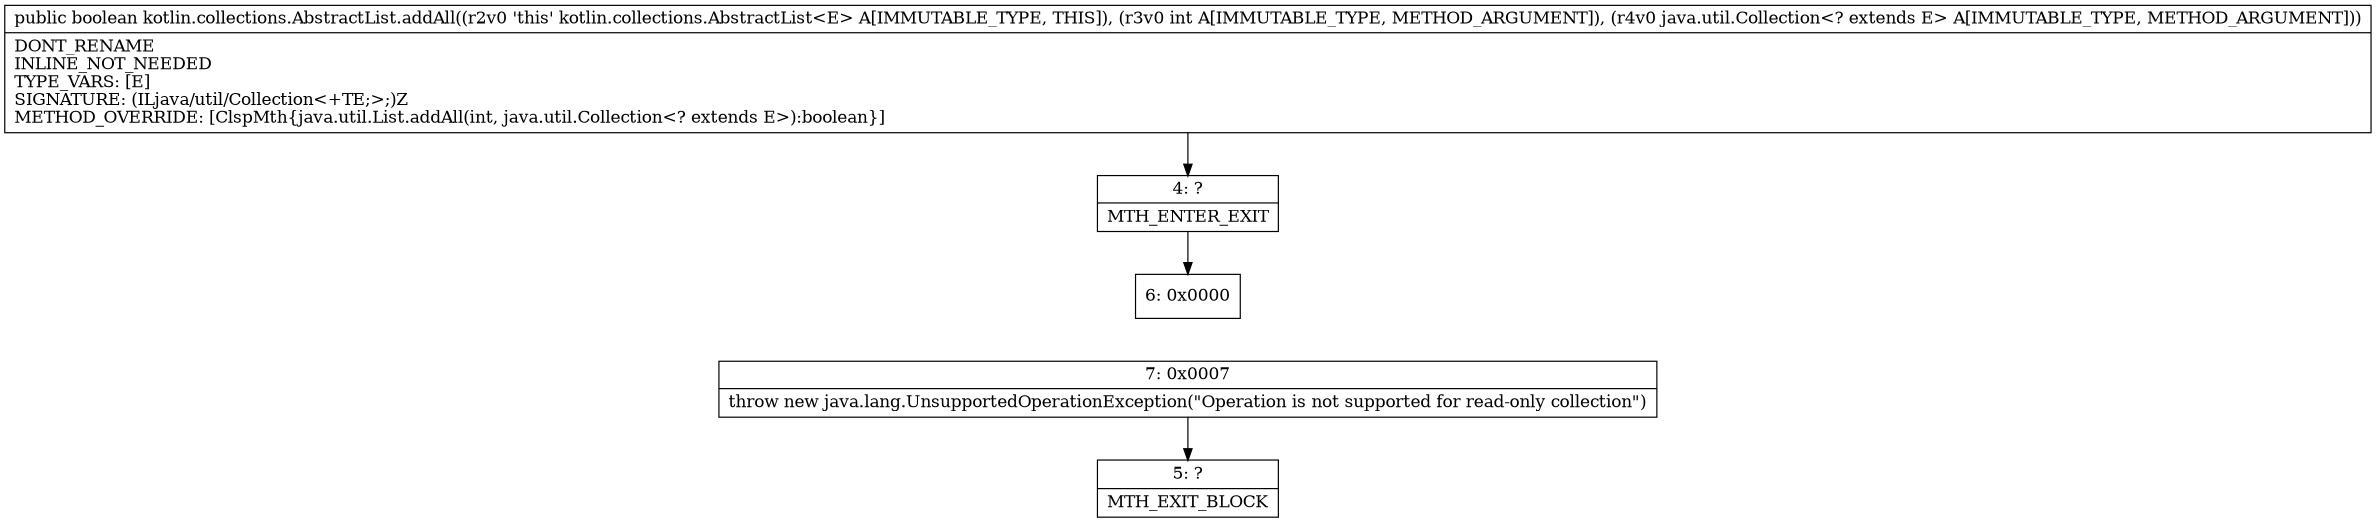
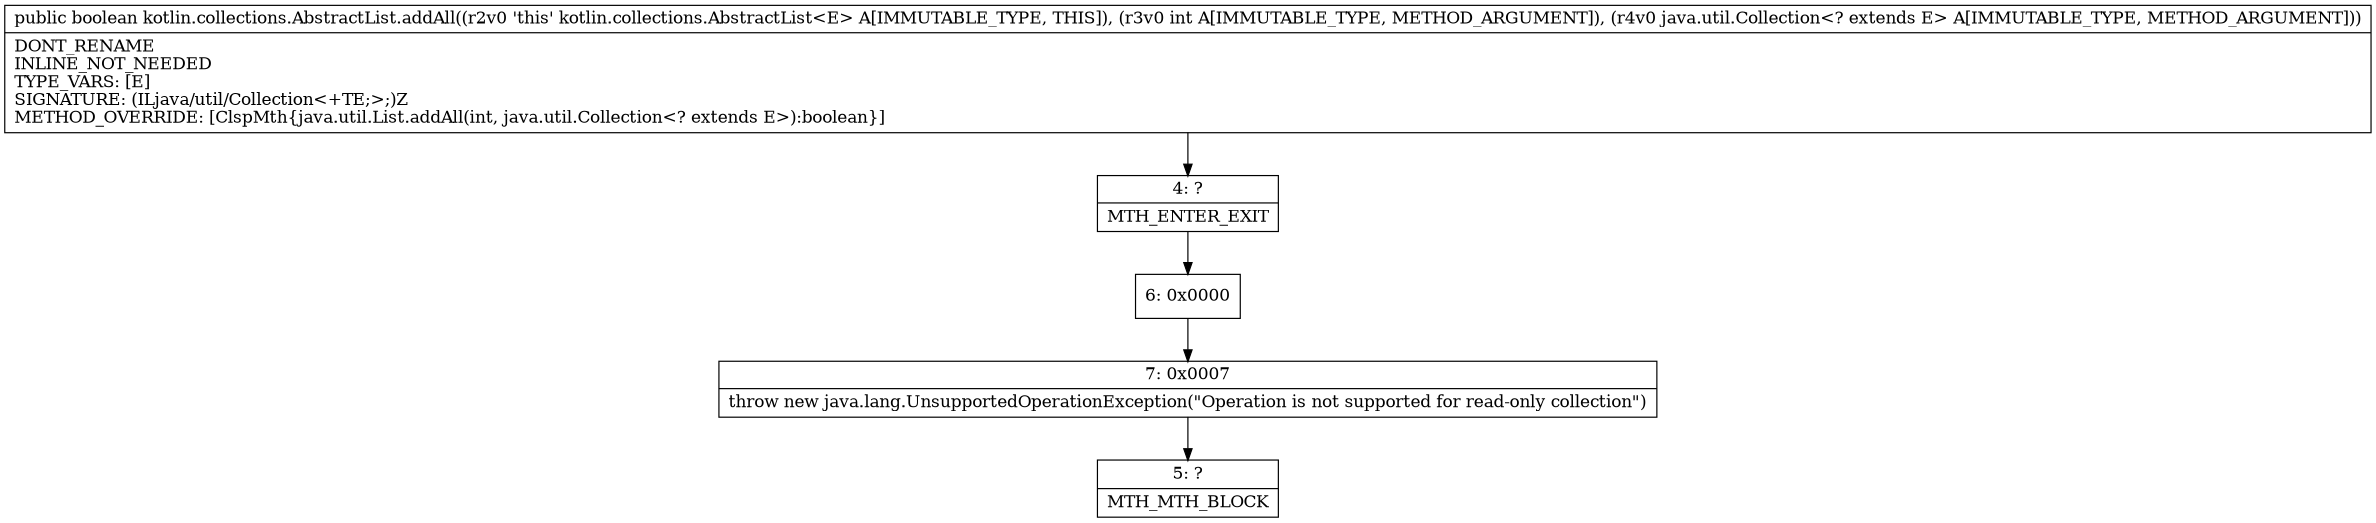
edge "6: 0x0000" -> "7: 0x0007": added
node "5: ?": text "MTH_EXIT_BLOCK" -> "MTH_MTH_BLOCK"
